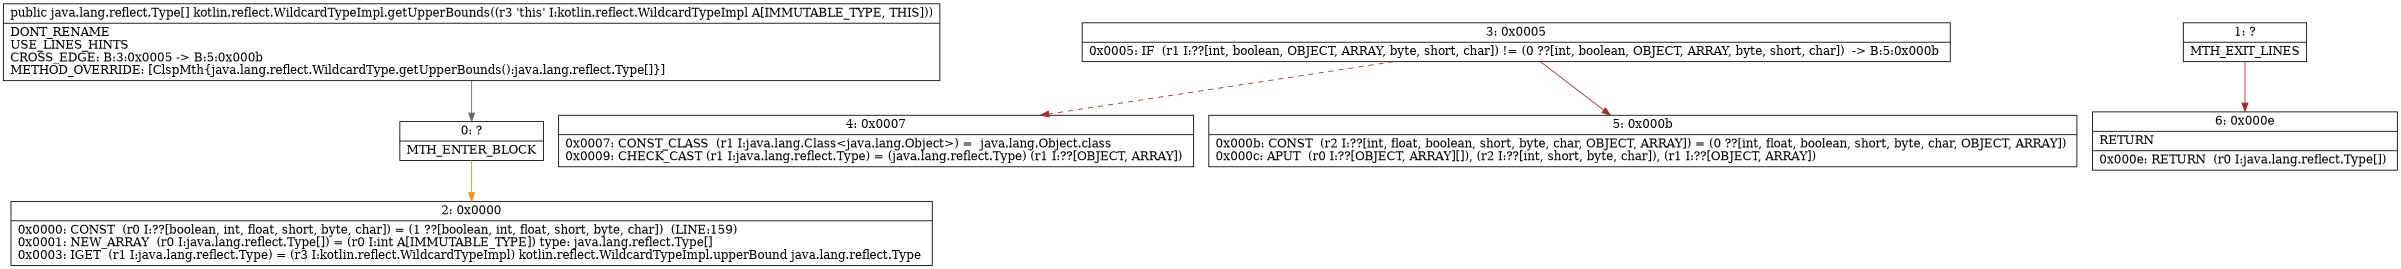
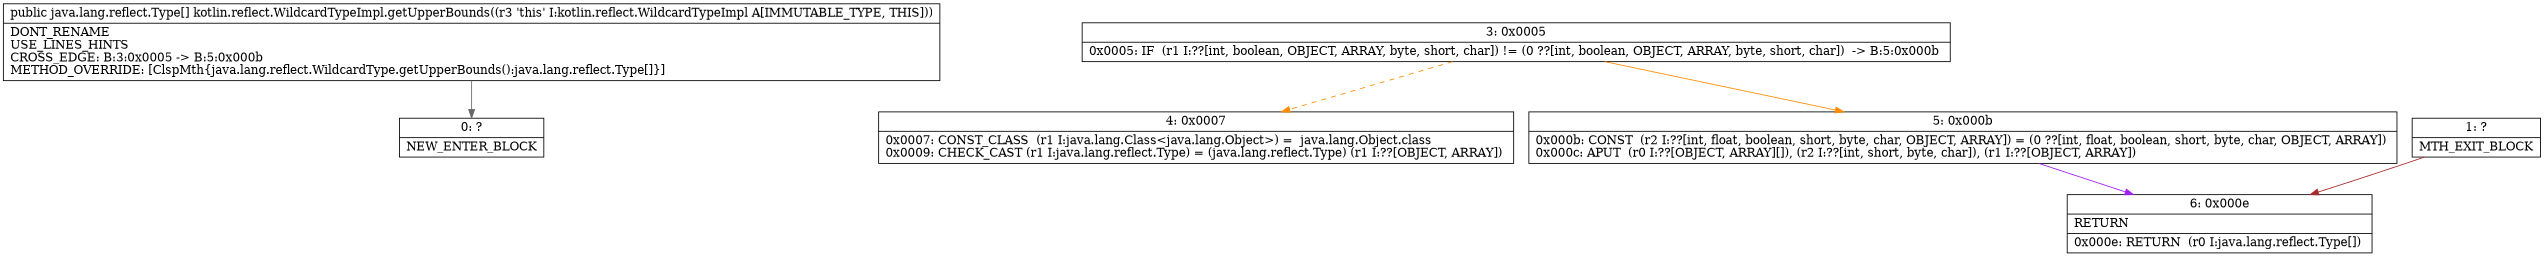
node "1: ?": text "MTH_EXIT_LINES" -> "MTH_EXIT_BLOCK"
edge "3: 0x0005" -> "5: 0x000b": color brown -> darkorange
edge "3: 0x0005" -> "4: 0x0007": color brown -> darkorange
node "0: ?": text "MTH_ENTER_BLOCK" -> "NEW_ENTER_BLOCK"
edge "5: 0x000b" -> "6: 0x000e": added
node "2: 0x0000": removed
